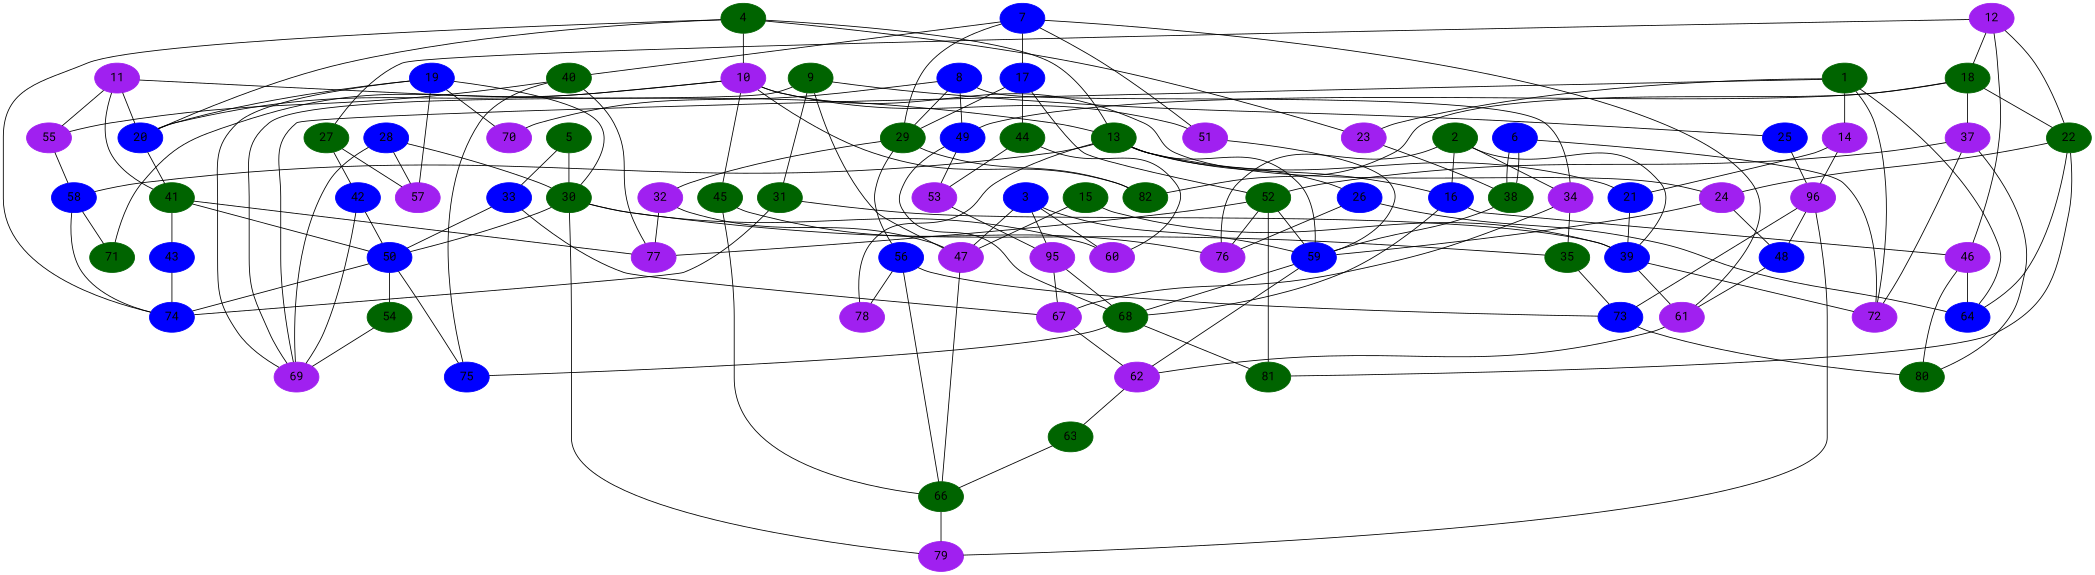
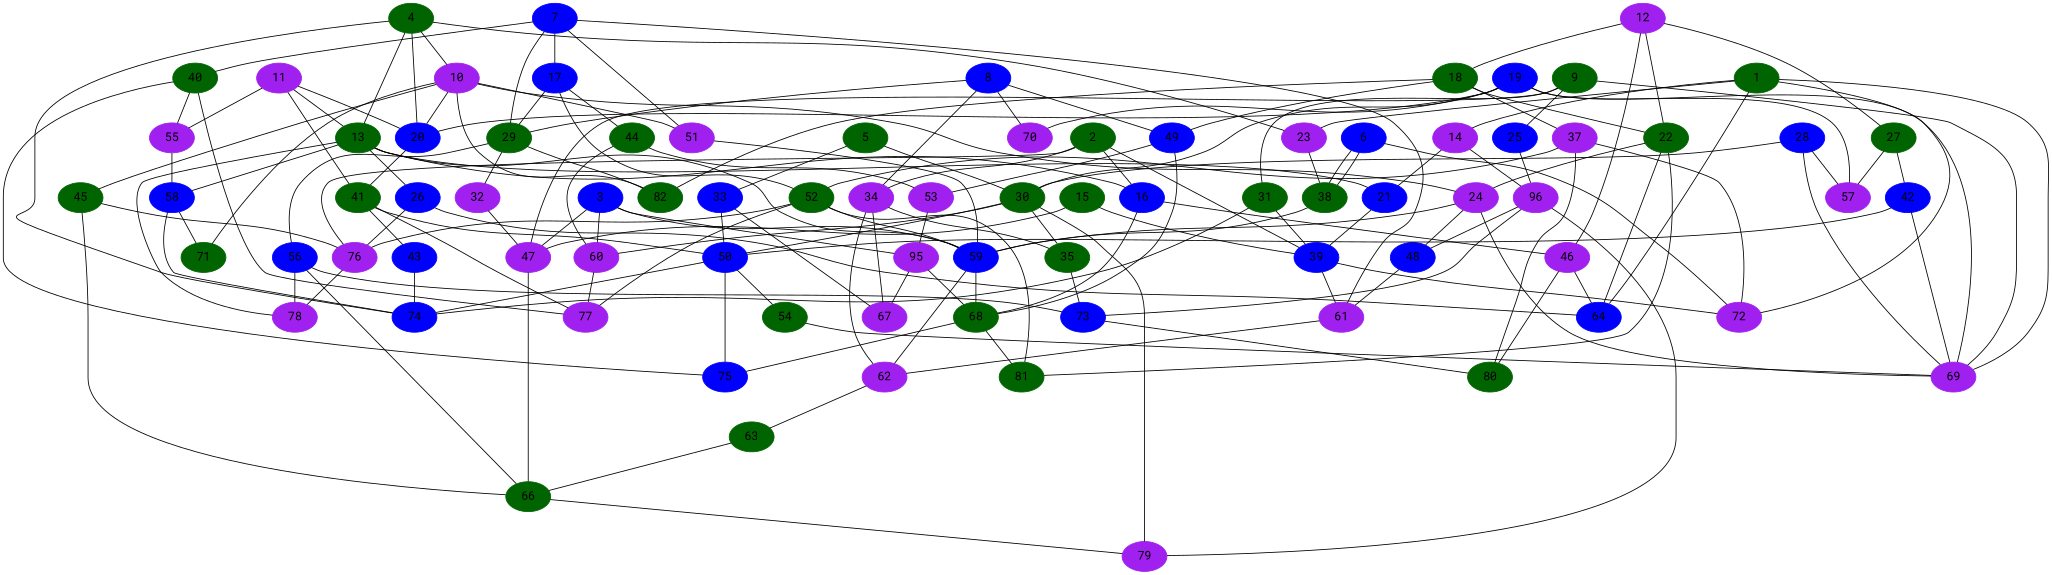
edge "32" -- "77": now "60" -- "77"
edge "76" -- "78": added
edge "67" -- "62": now "34" -- "62"
edge "24" -- "69": added
